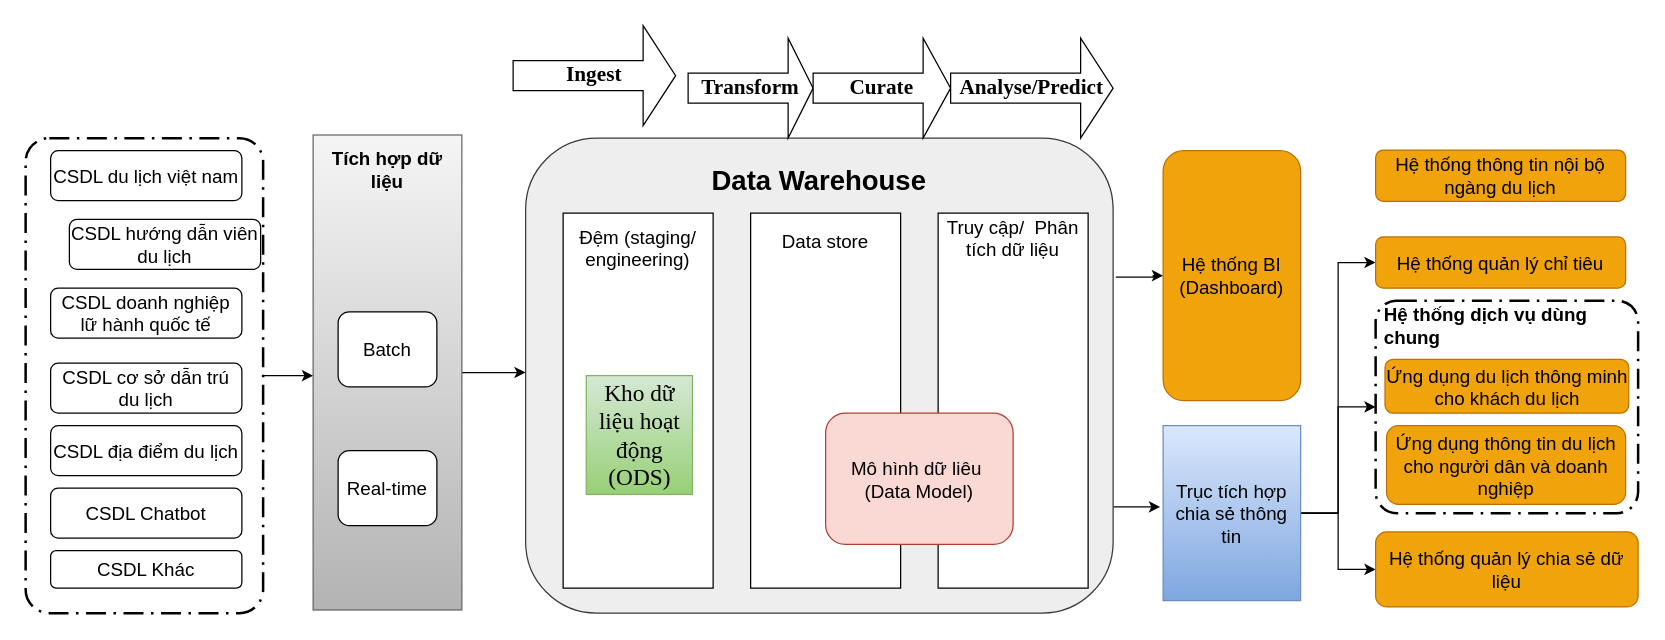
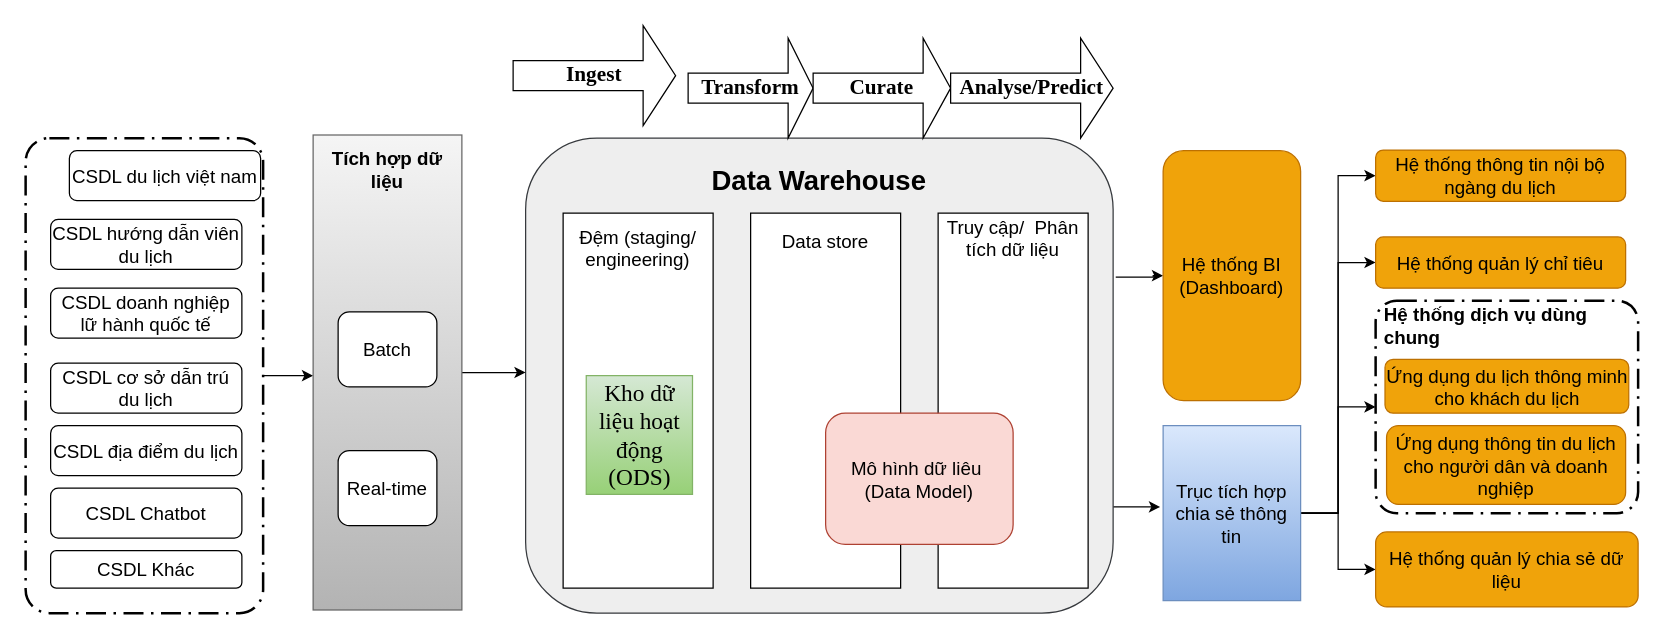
node "CSDL du lịch việt nam": moved (146, 176) -> (165, 176)
edge "Trục tích hợp chia sẻ thông tin" -> "Hệ thống thông tin nội bộ ngàng du lịch": added
node "CSDL hướng dẫn viên du lịch": moved (165, 244) -> (146, 244)
